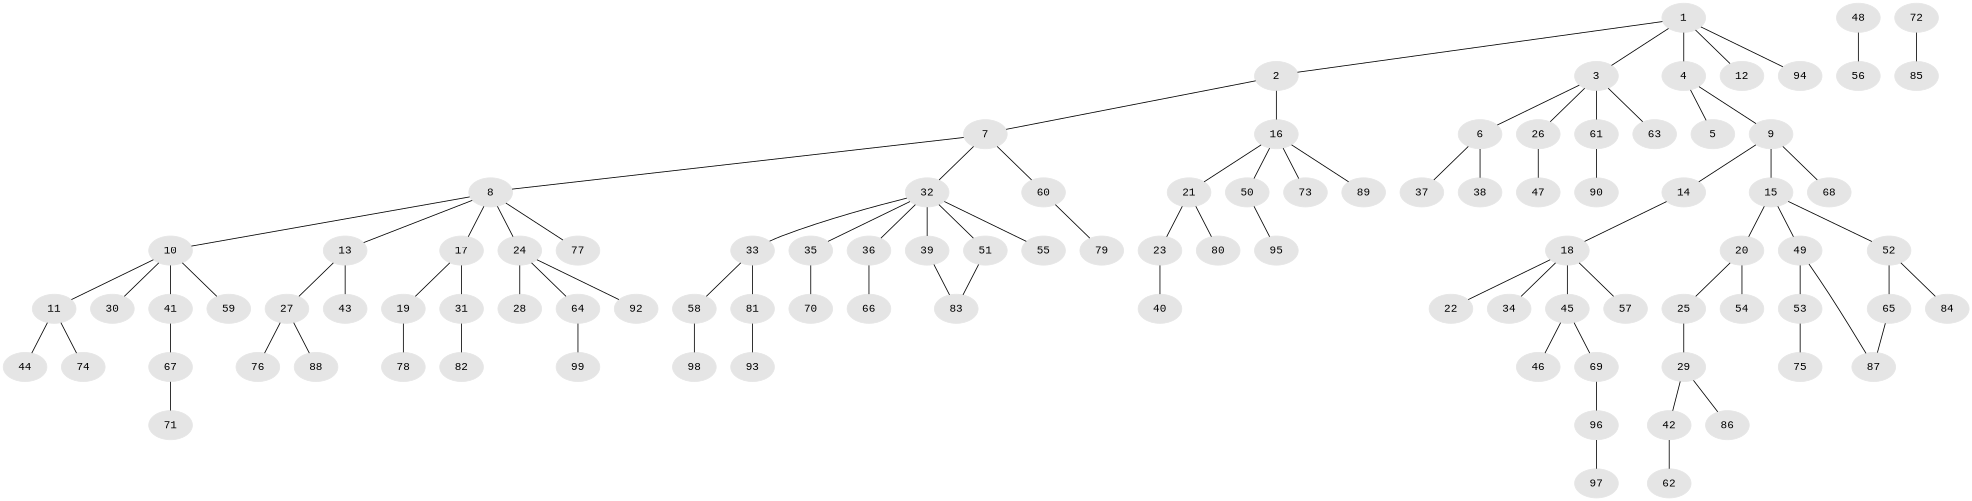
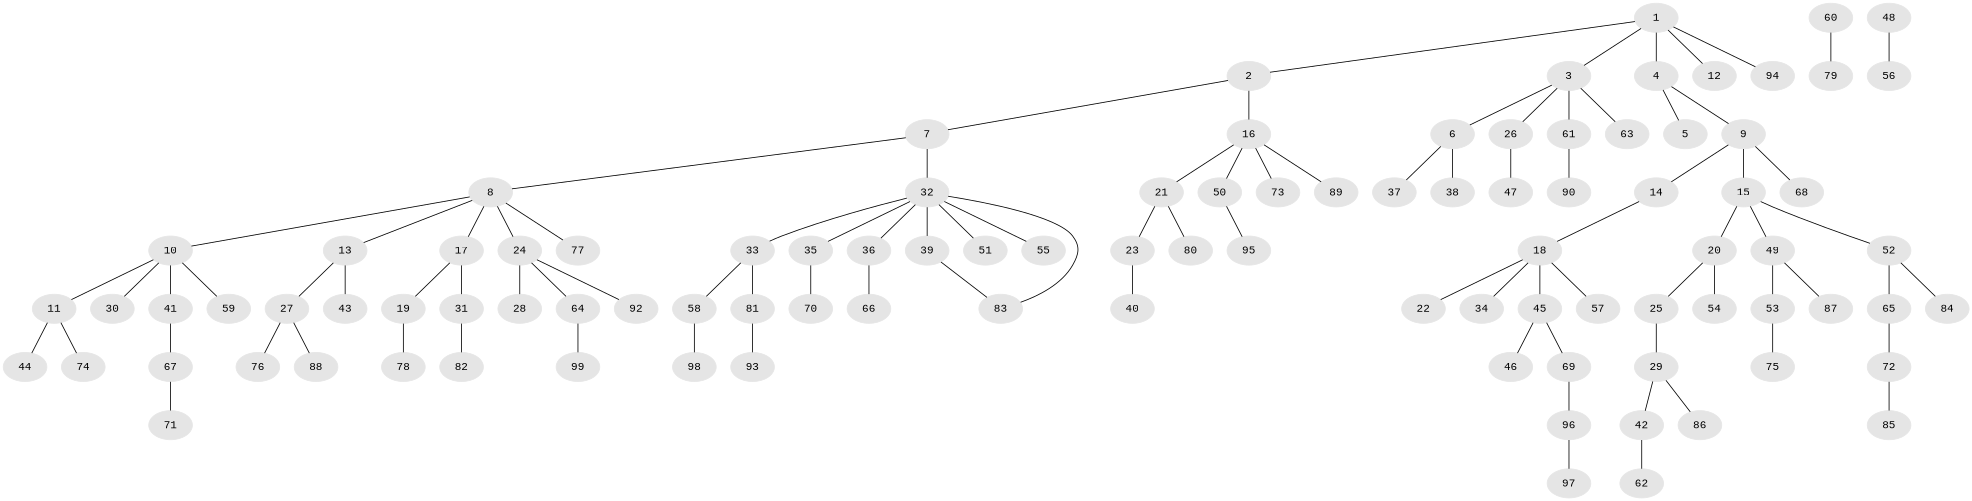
edge "7" -- "60": removed
edge "51" -- "83": now "32" -- "83"
edge "65" -- "87": now "65" -- "72"
